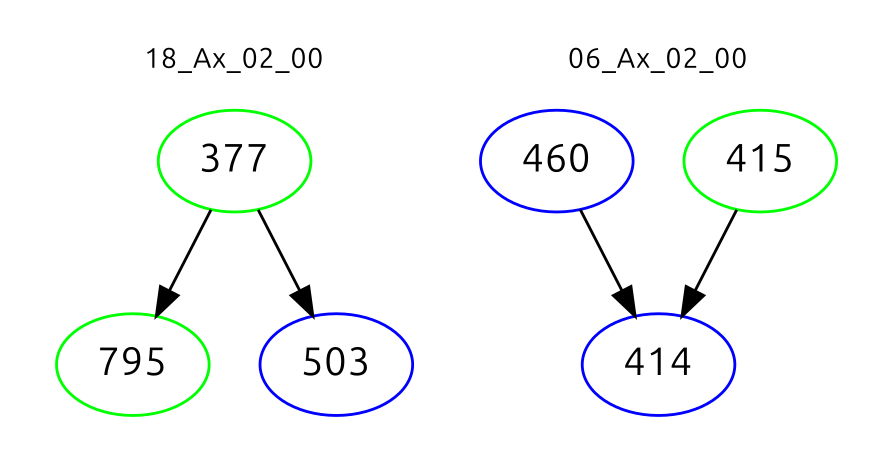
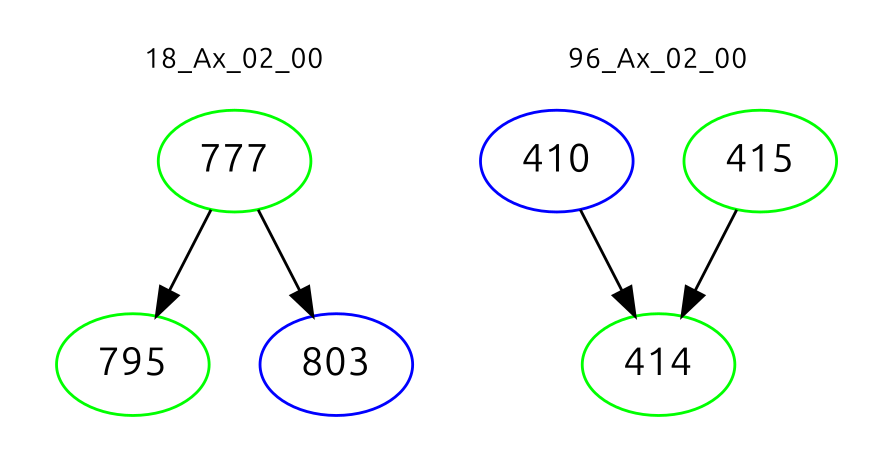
cluster "06_Ax_02_00": label "06_Ax_02_00" -> "96_Ax_02_00"
node "377": label "377" -> "777"
node "460": label "460" -> "410"
node "503": label "503" -> "803"
node "414": color blue -> green
